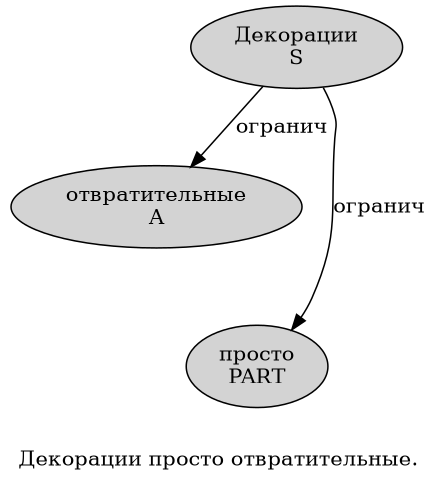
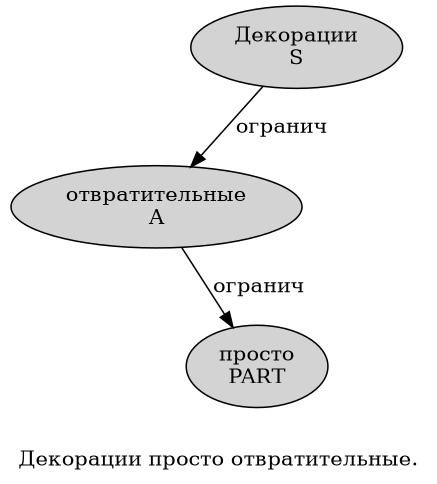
edge "Декорации S" -> "просто PART": now "отвратительные A" -> "просто PART"
